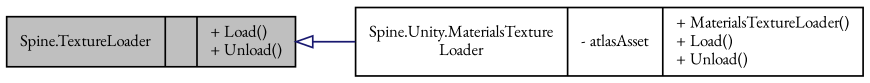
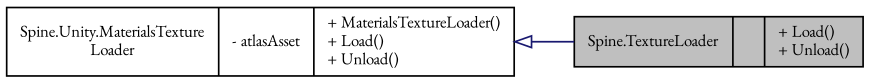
edge "Spine.Unity.MaterialsTexture" -> "Spine.TextureLoader": reversed
